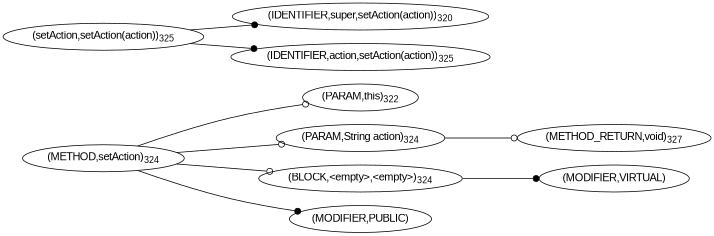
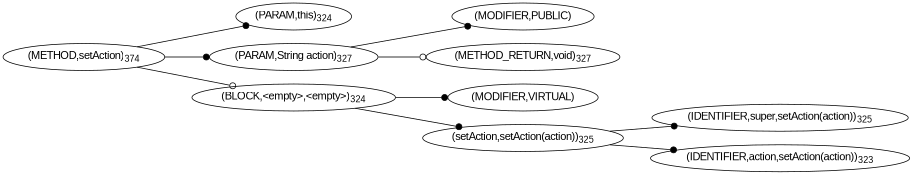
node "(IDENTIFIER,super,setAction(action))": text "320" -> "325"
node "(IDENTIFIER,action,setAction(action))": text "325" -> "323"
node "(PARAM,this)": text "322" -> "324"
edge "(BLOCK,<empty>,<empty>)" -> "(setAction,setAction(action))": added
edge "(METHOD,setAction)" -> "(PARAM,this)": arrowhead odot -> dot
node "(PARAM,String action)": text "324" -> "327"
edge "(METHOD,setAction)" -> "(PARAM,String action)": arrowhead odot -> dot
node "(METHOD,setAction)": text "324" -> "374"
edge "(METHOD,setAction)" -> "(MODIFIER,PUBLIC)": now "(PARAM,String action)" -> "(MODIFIER,PUBLIC)"
